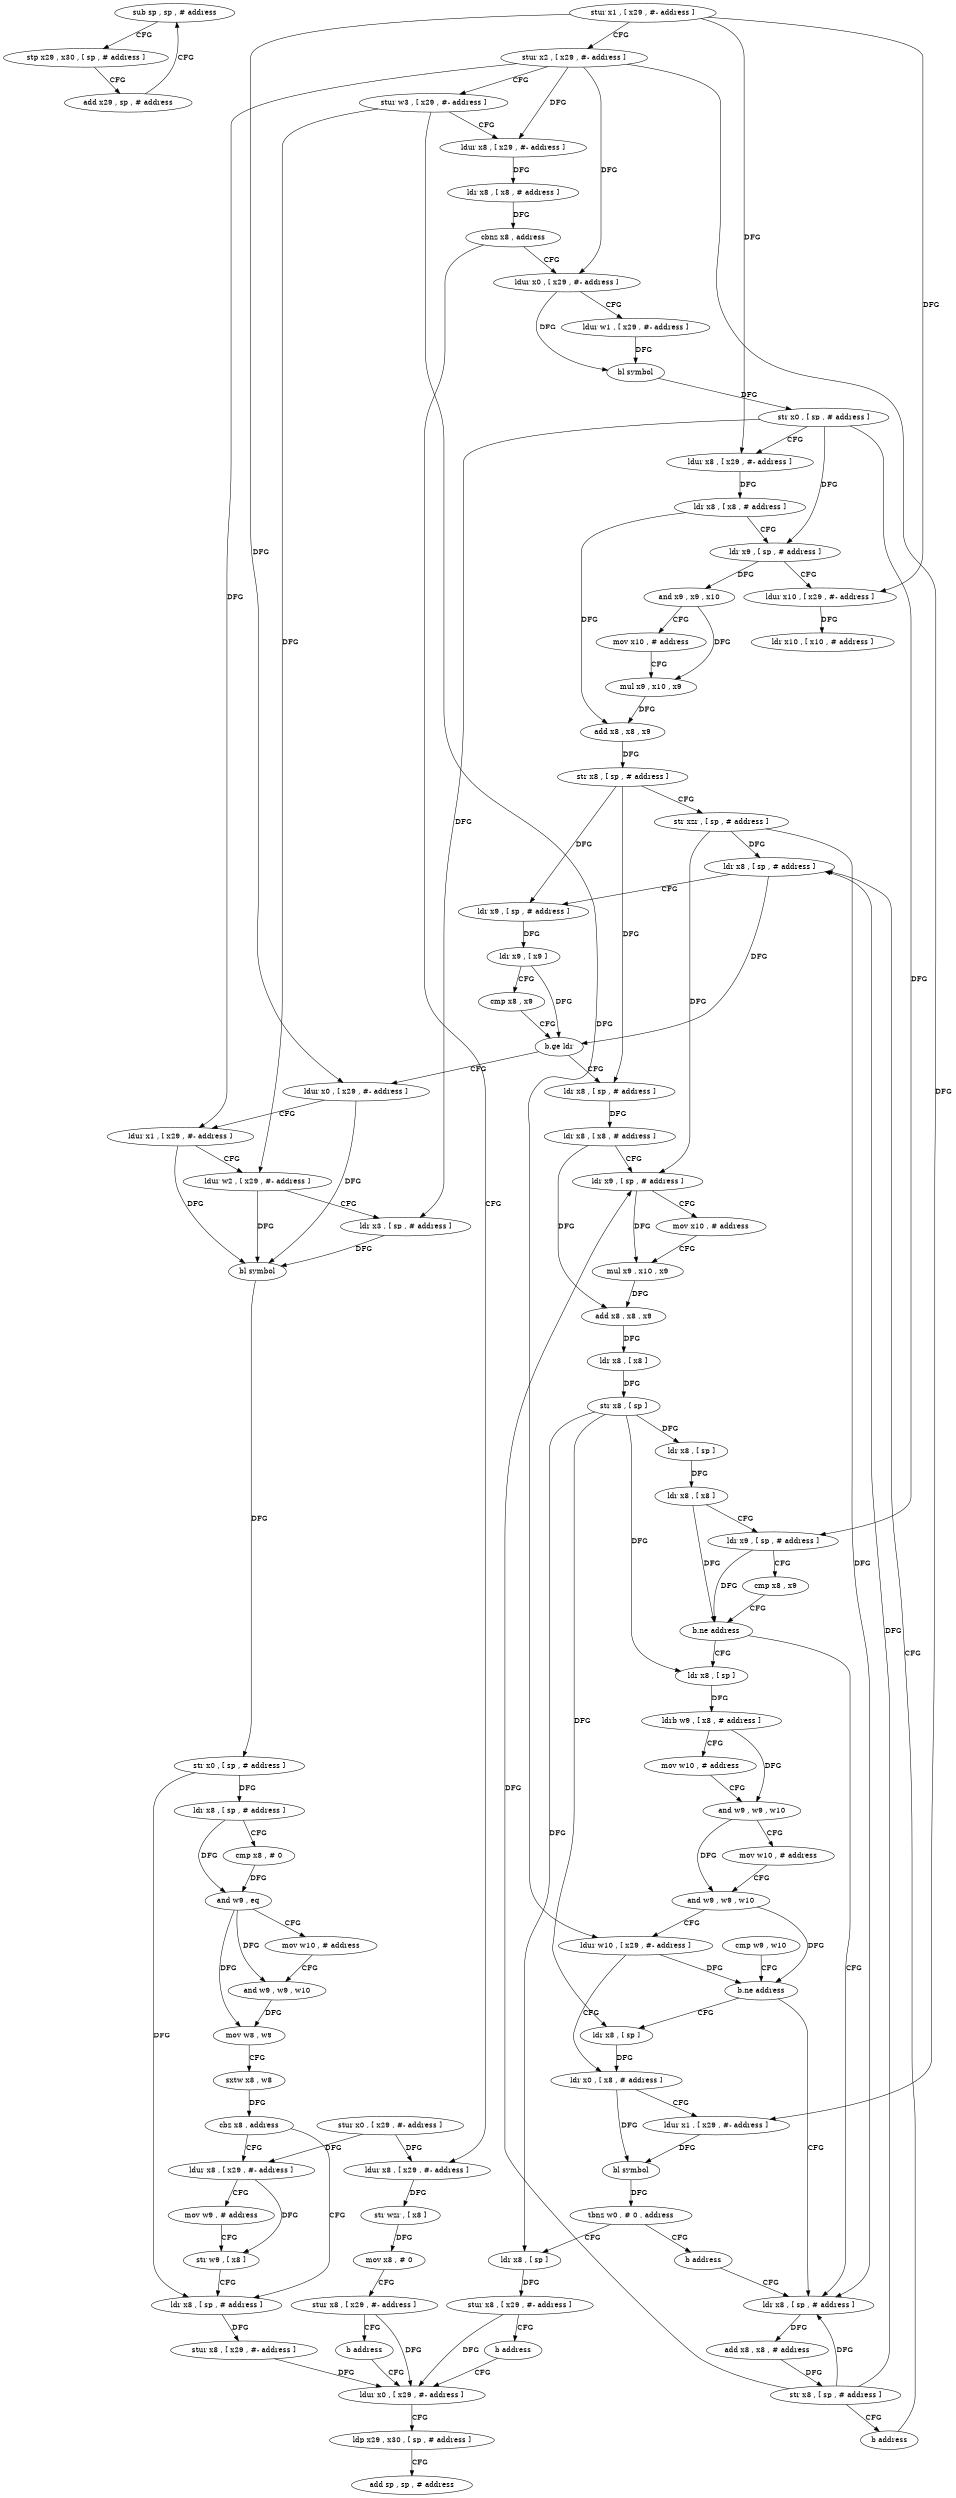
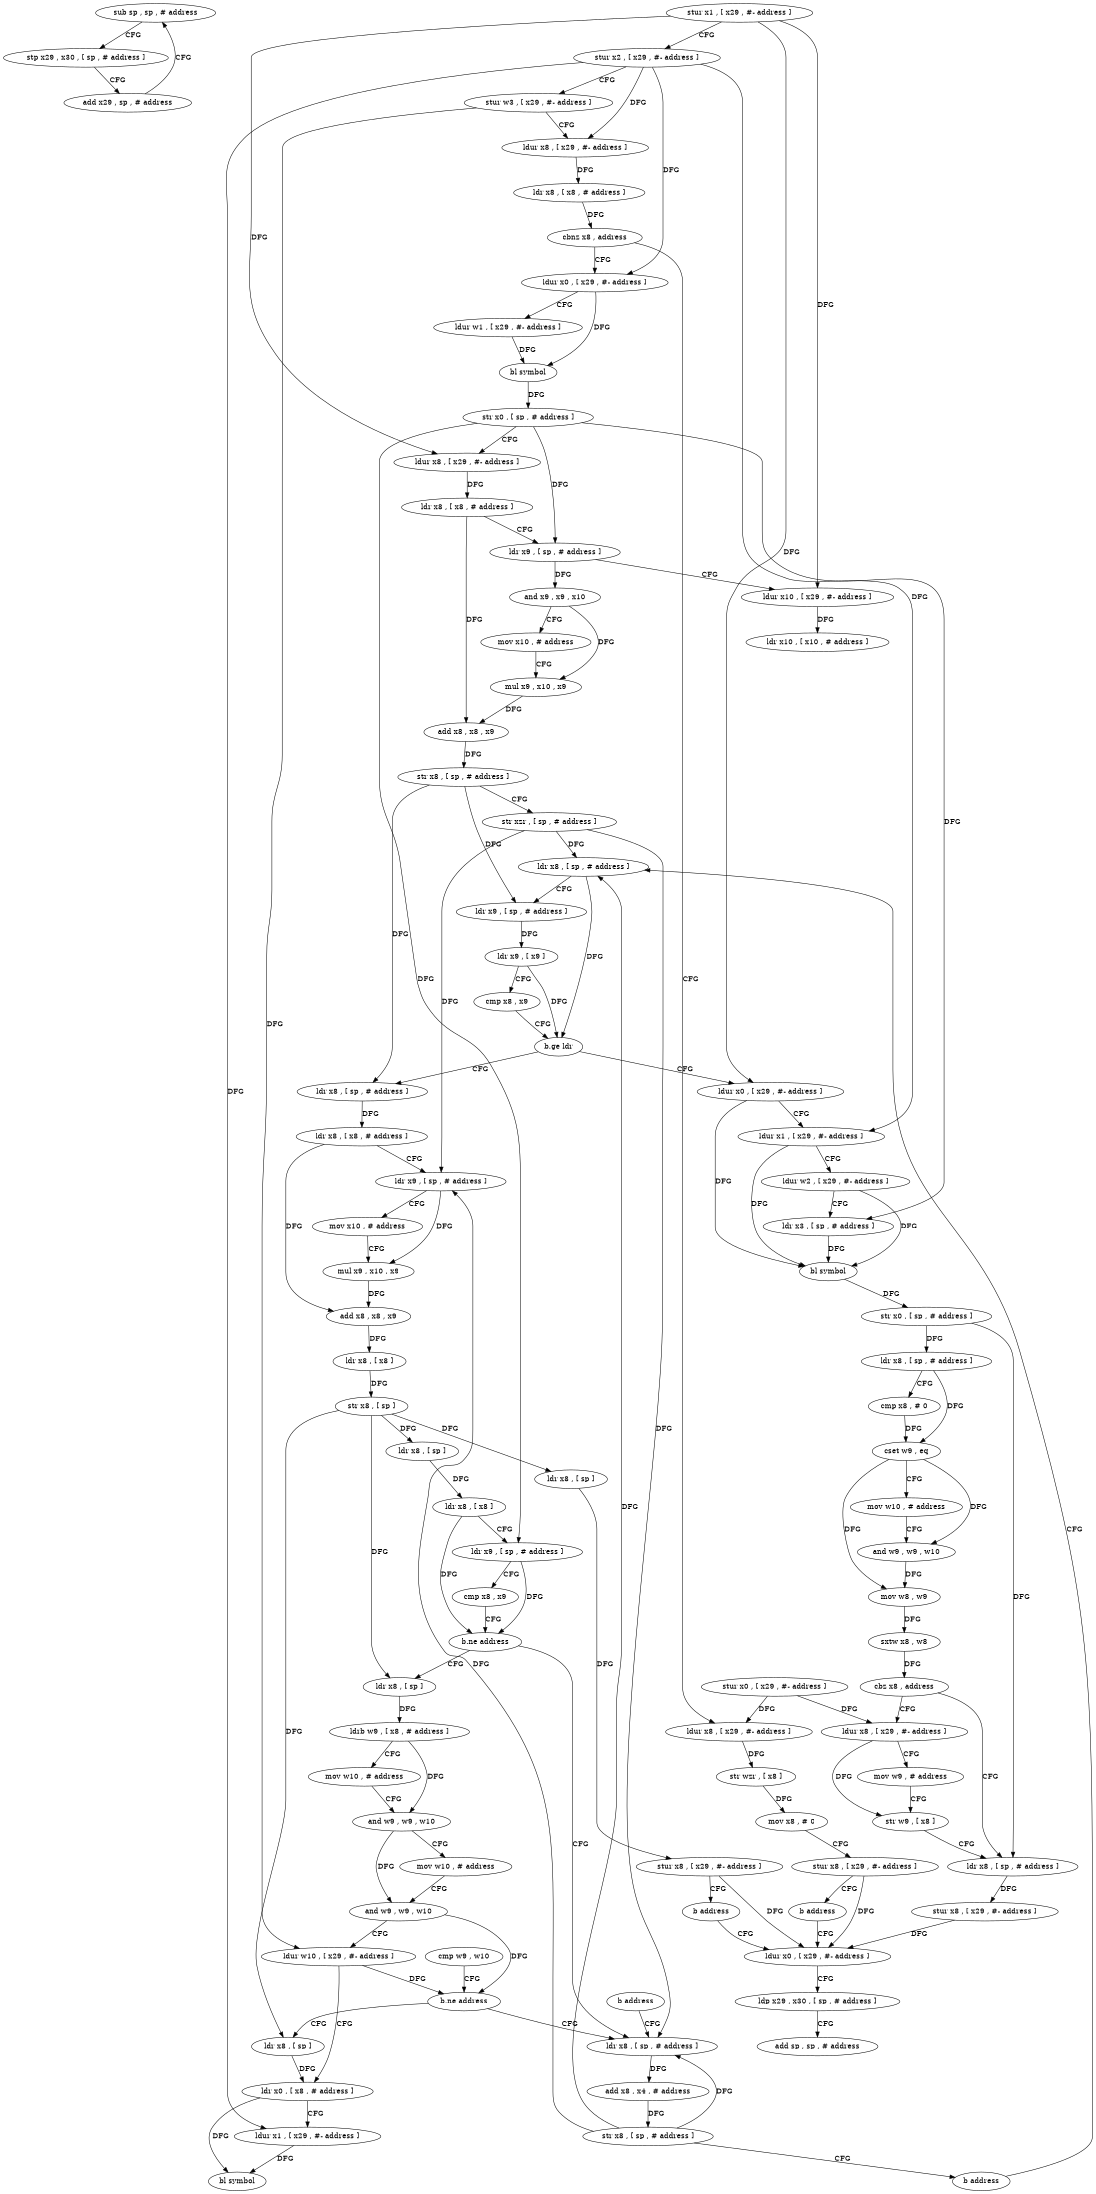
edge "stur w3 , [ x29 , #- address ]" -> "ldur w2 , [ x29 , #- address ]": removed, label "DFG"
node "and w9 , eq": label "and w9 , eq" -> "cset w9 , eq"
edge "mov w8 , w9" -> "sxtw x8 , w8": label "CFG" -> "DFG"
node "tbnz w0 , # 0 , address": removed
node "add x8 , x8 , # address": label "add x8 , x8 , # address" -> "add x8 , x4 , # address"
